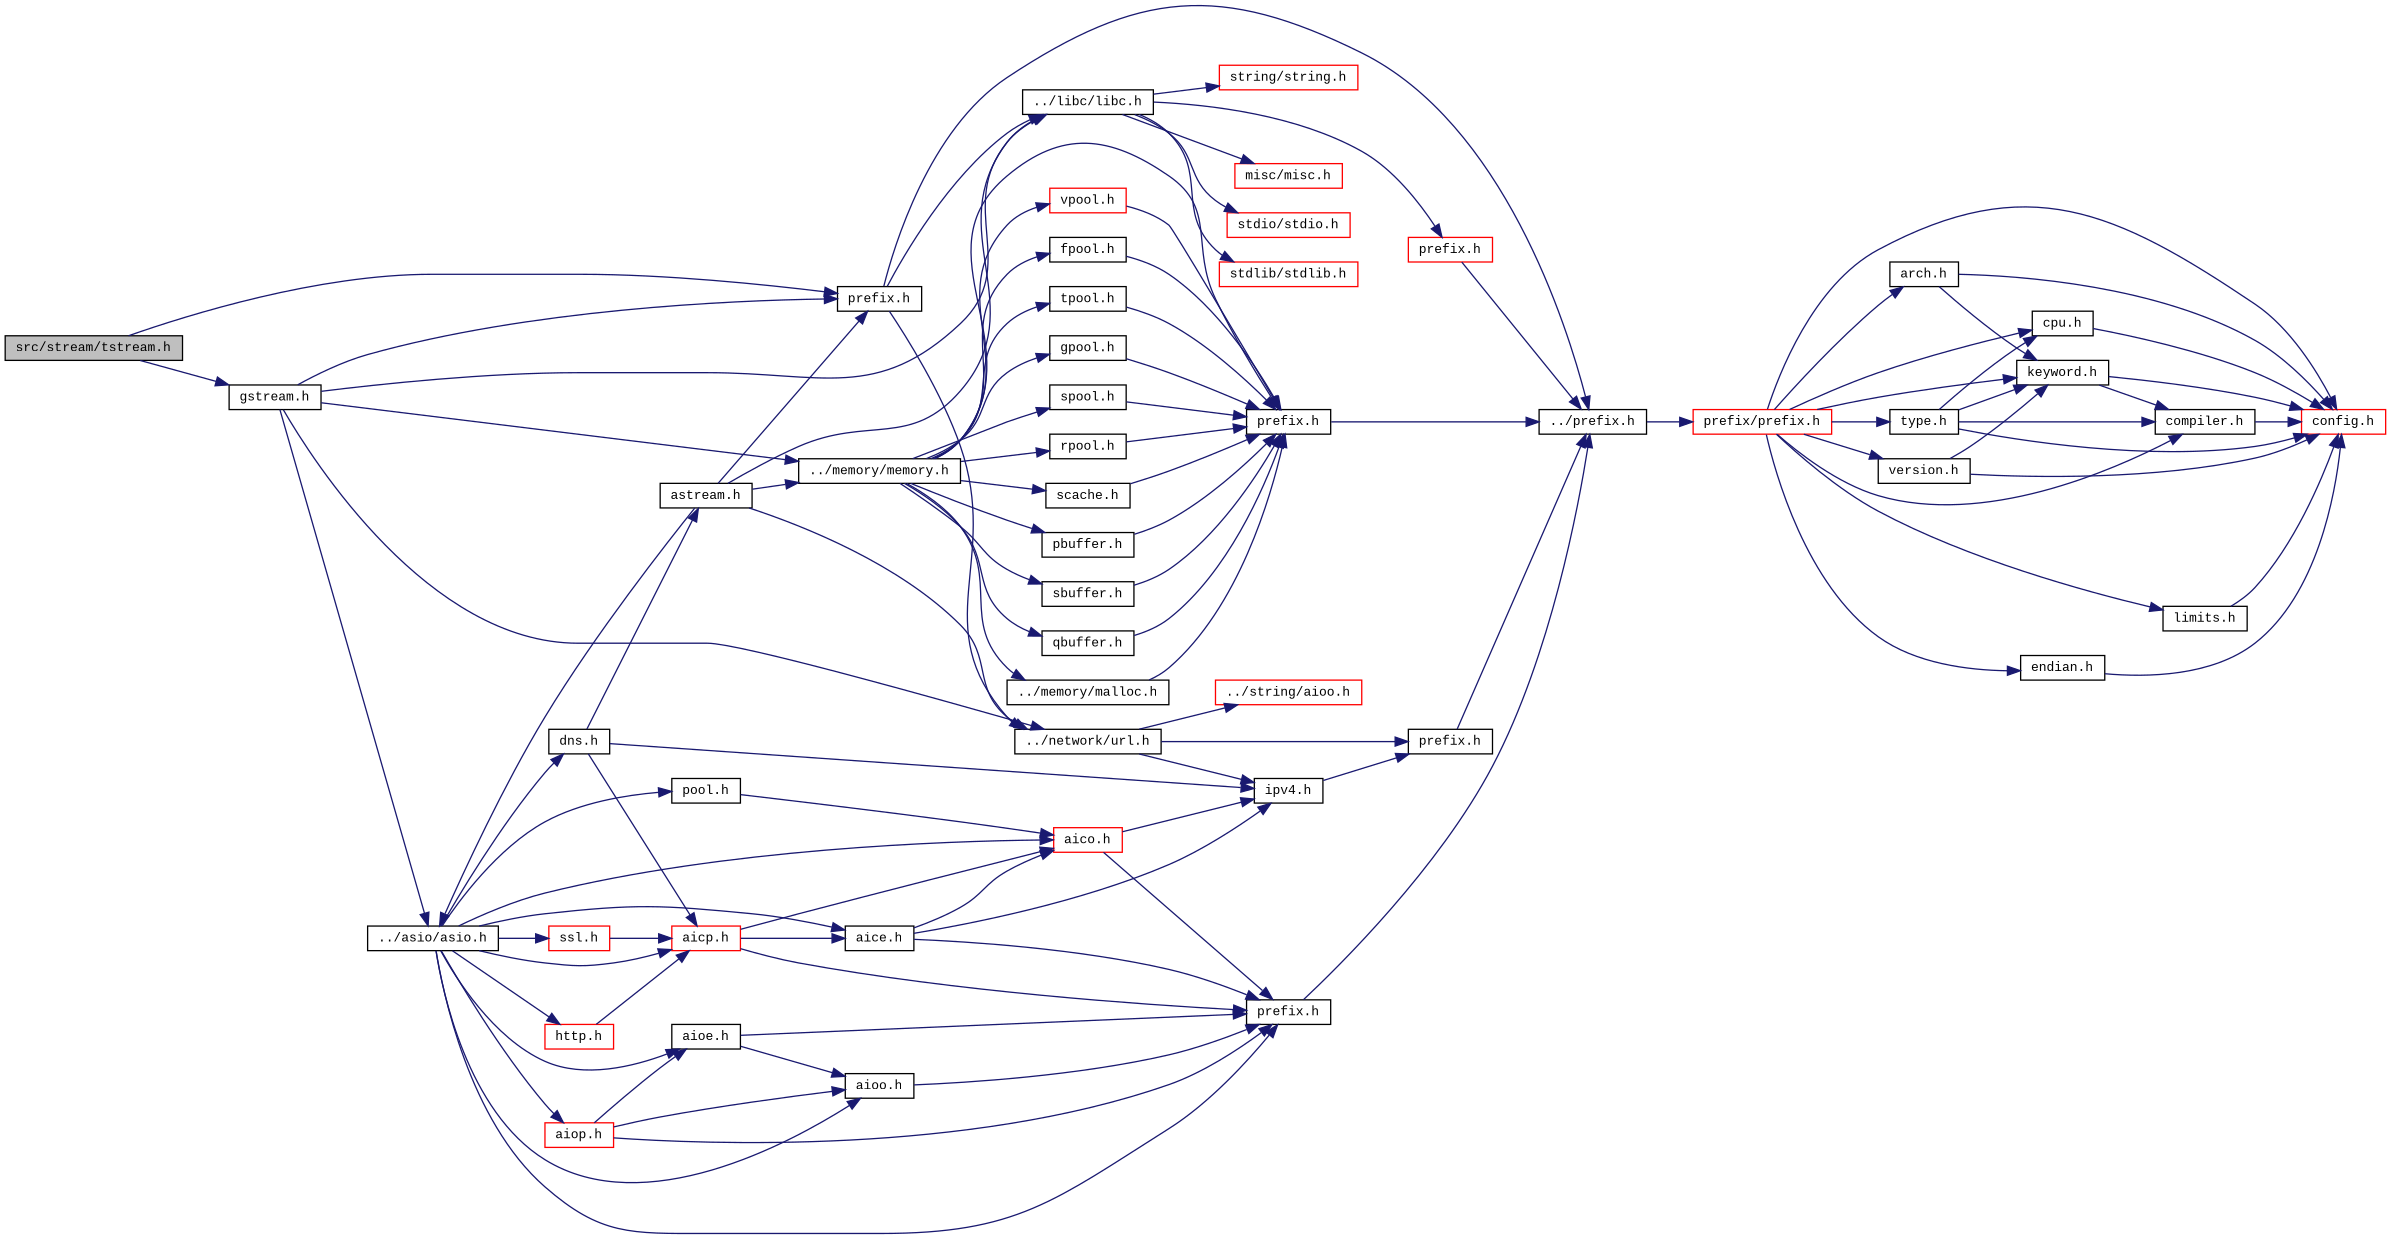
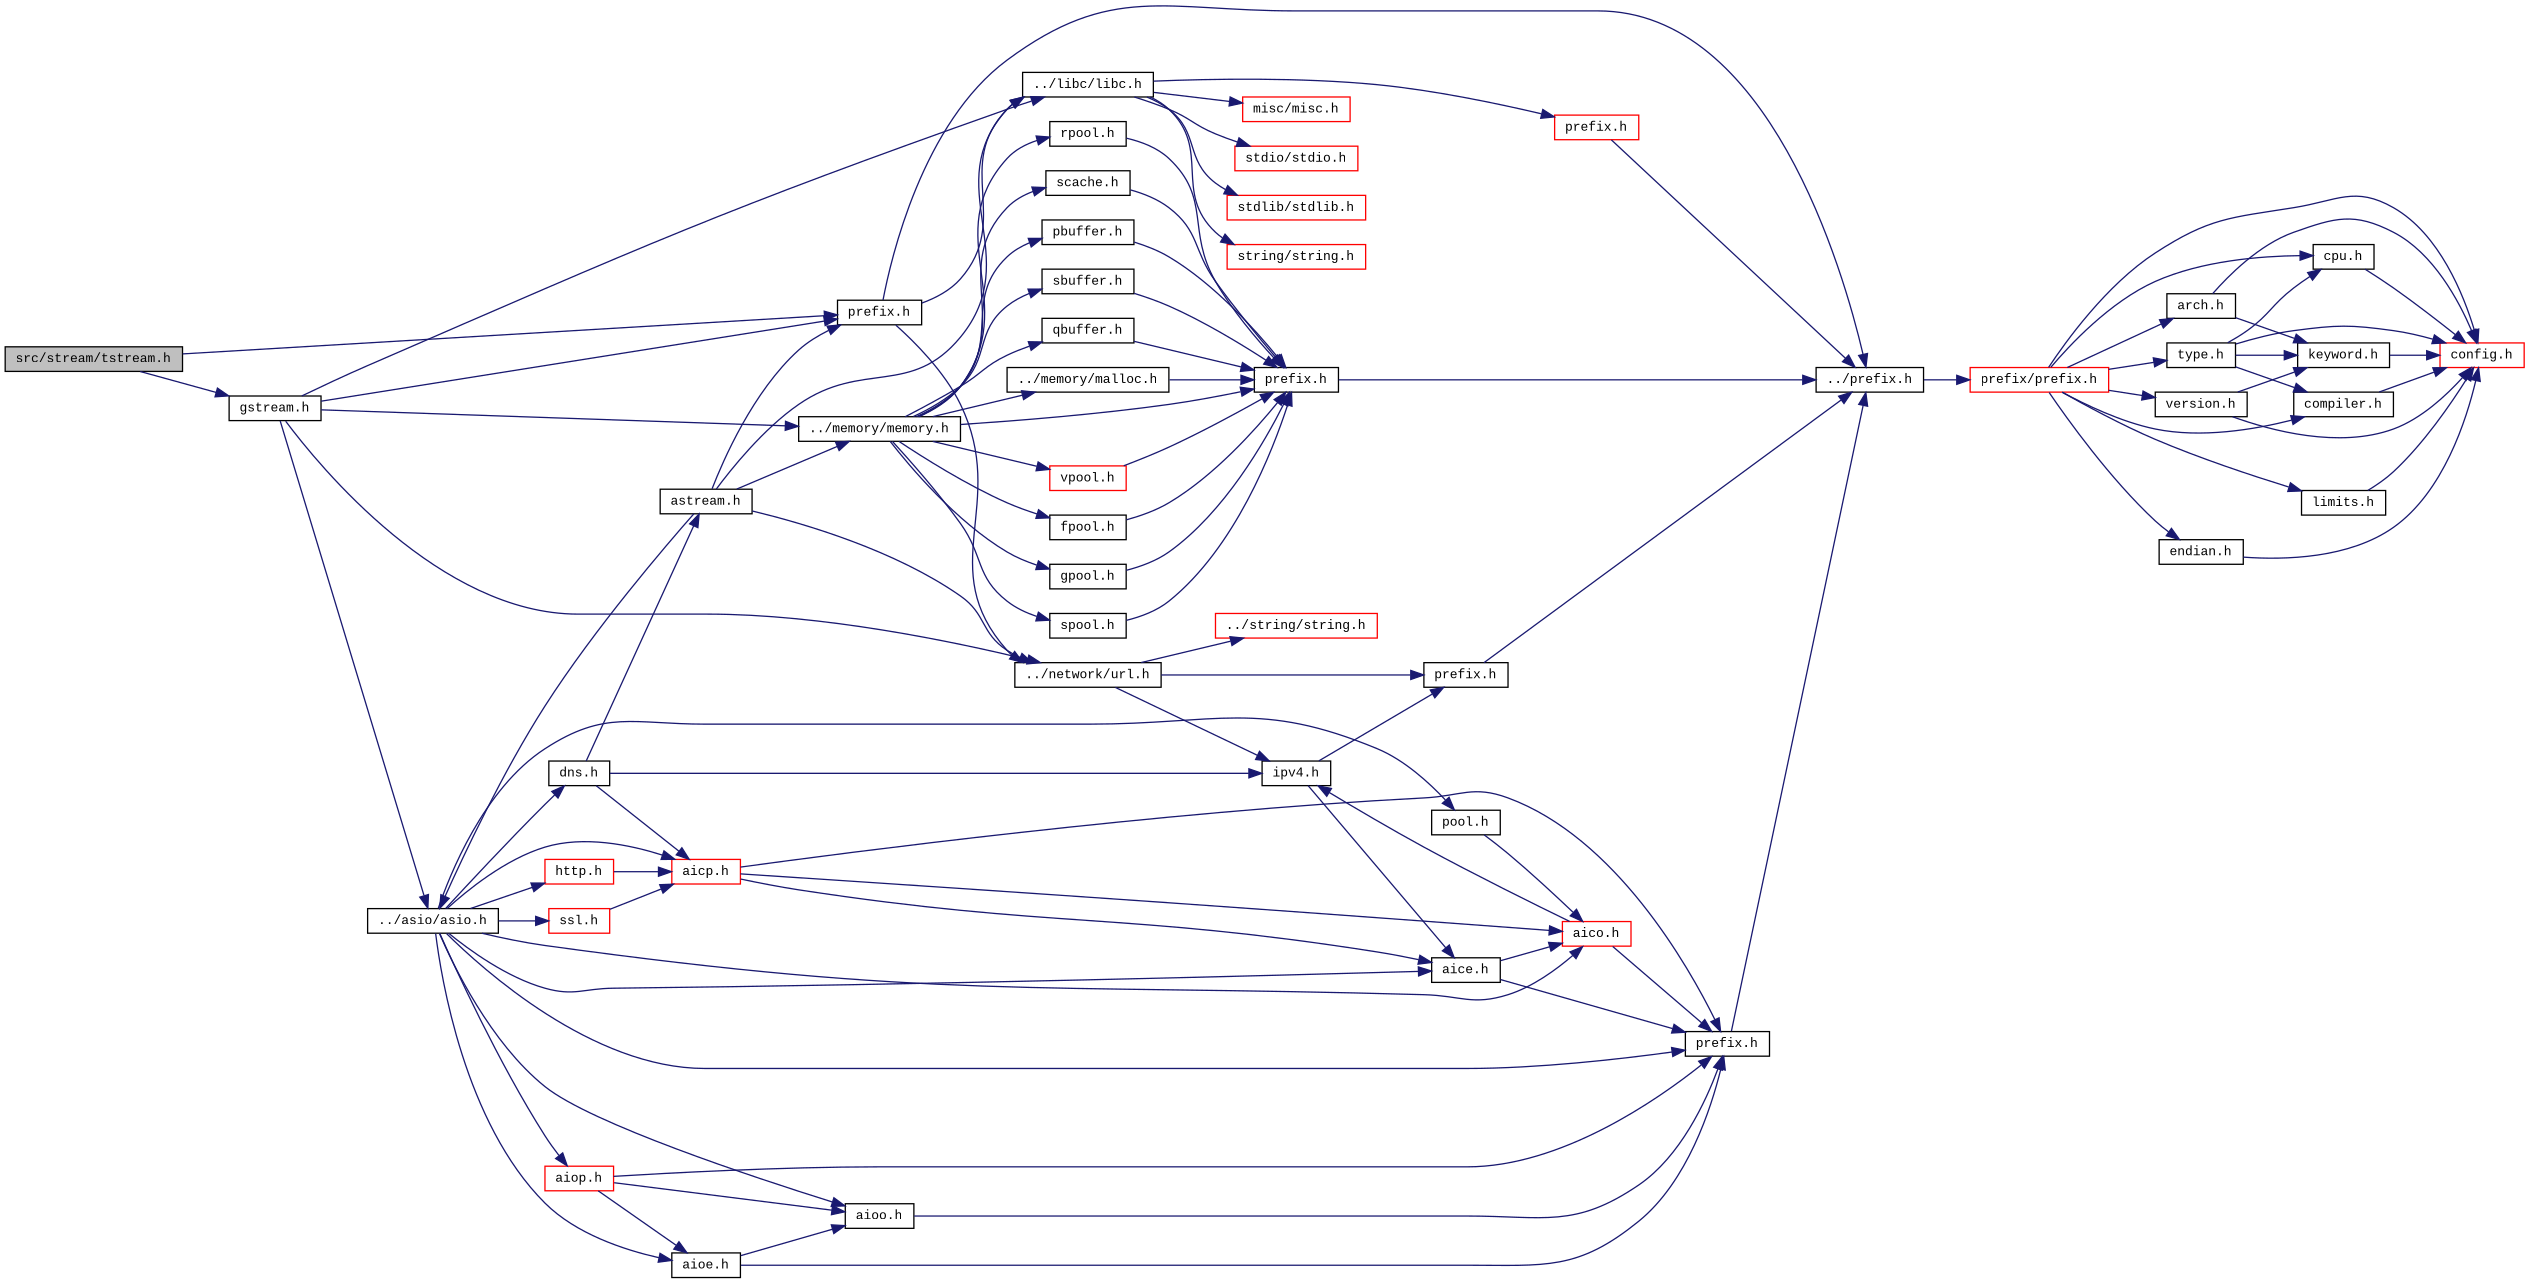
node "tpool.h": removed
edge "prefix/prefix.h" -> "keyword.h": removed
edge "keyword.h" -> "compiler.h": removed
node "../string/aioo.h": label "../string/aioo.h" -> "../string/string.h"
edge "aice.h" -> "ipv4.h": reversed
